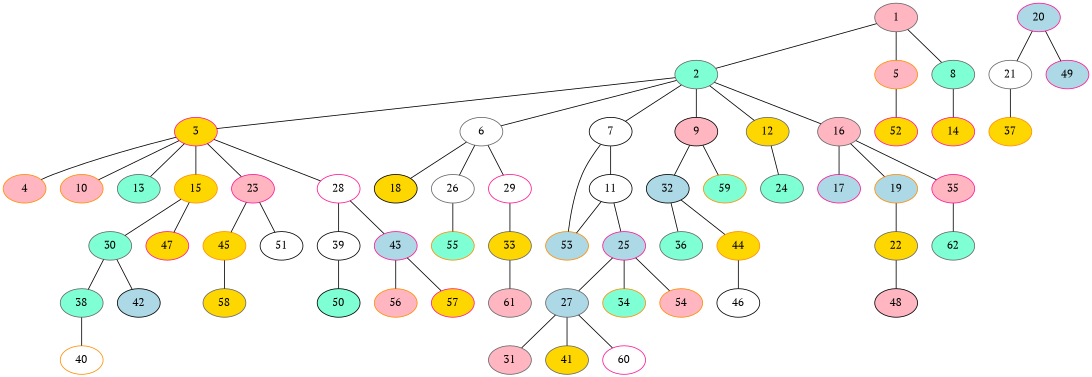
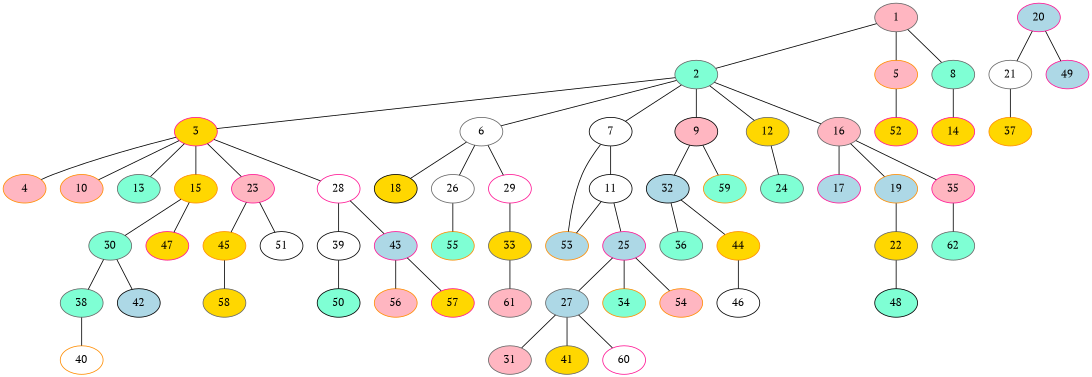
node "48": fillcolor lightpink -> aquamarine
